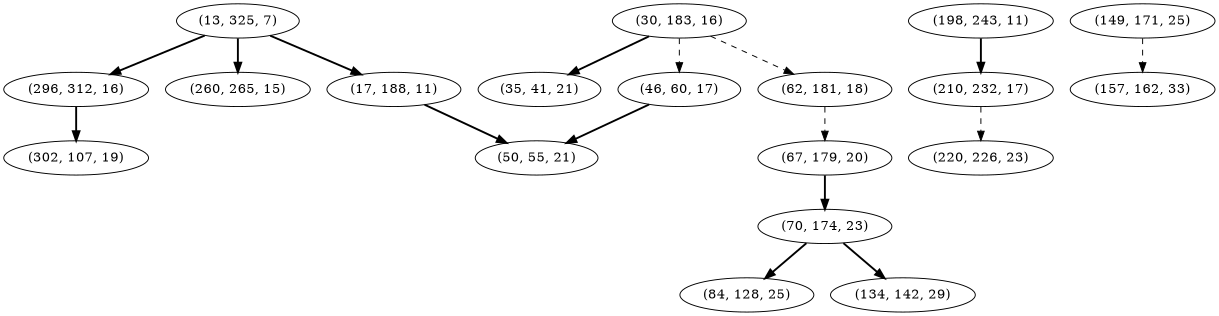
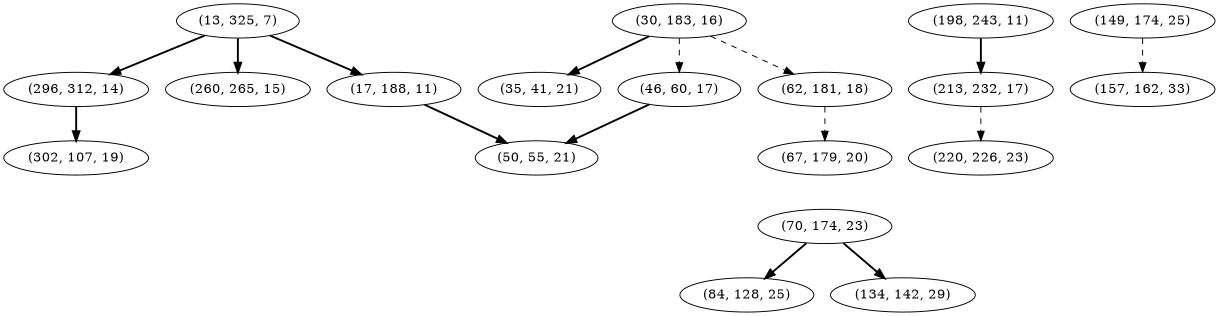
node "(149, 171, 25)": label "(149, 171, 25)" -> "(149, 174, 25)"
node "(296, 312, 16)": label "(296, 312, 16)" -> "(296, 312, 14)"
node "(210, 232, 17)": label "(210, 232, 17)" -> "(213, 232, 17)"
edge "(67, 179, 20)" -> "(70, 174, 23)": removed
